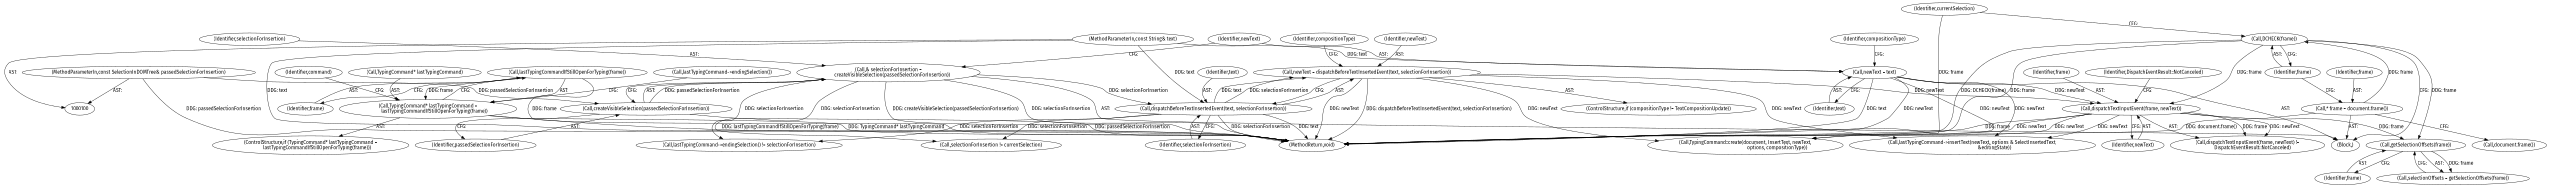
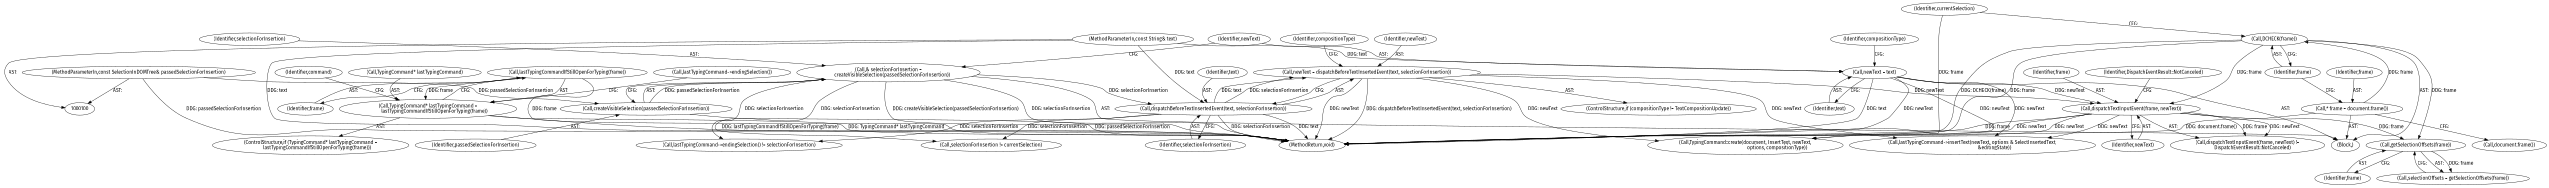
edge "(Call,DCHECK(frame))" -> "(Block,)": label "CFG: " -> "AST: "
edge "(Call,createVisibleSelection(passedSelectionForInsertion))" -> "(Identifier,passedSelectionForInsertion)": removed, label "CFG:"
